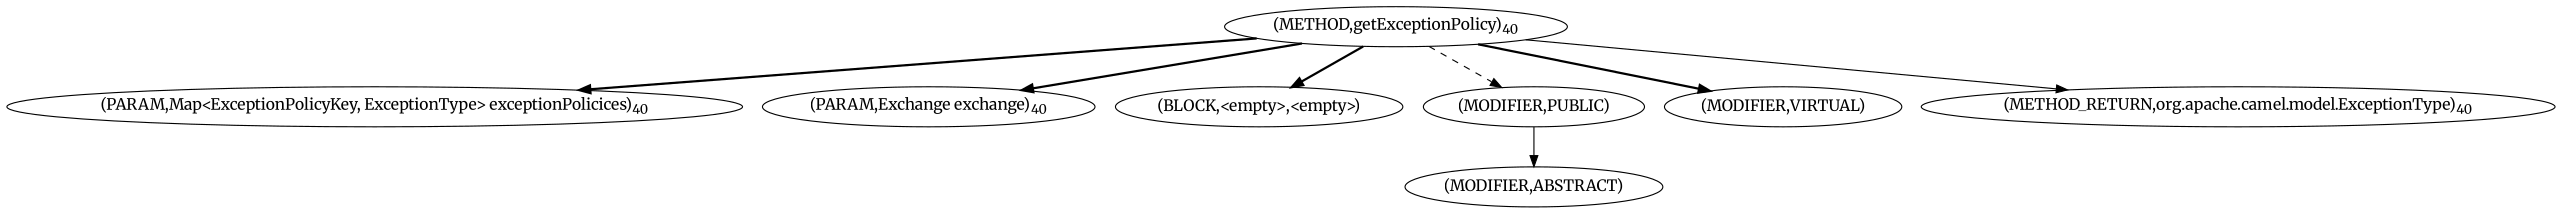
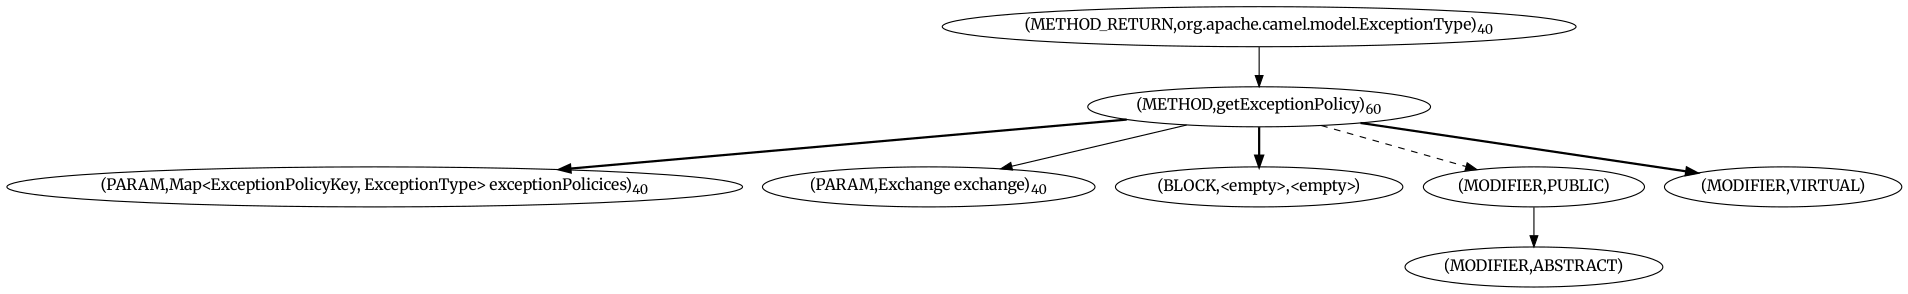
node "(METHOD,getExceptionPolicy)": text "40" -> "60"
edge "(METHOD,getExceptionPolicy)" -> "(METHOD_RETURN,org.apache.camel.model.ExceptionType)": reversed
edge "(METHOD,getExceptionPolicy)" -> "(PARAM,Exchange exchange)": style bold -> solid
